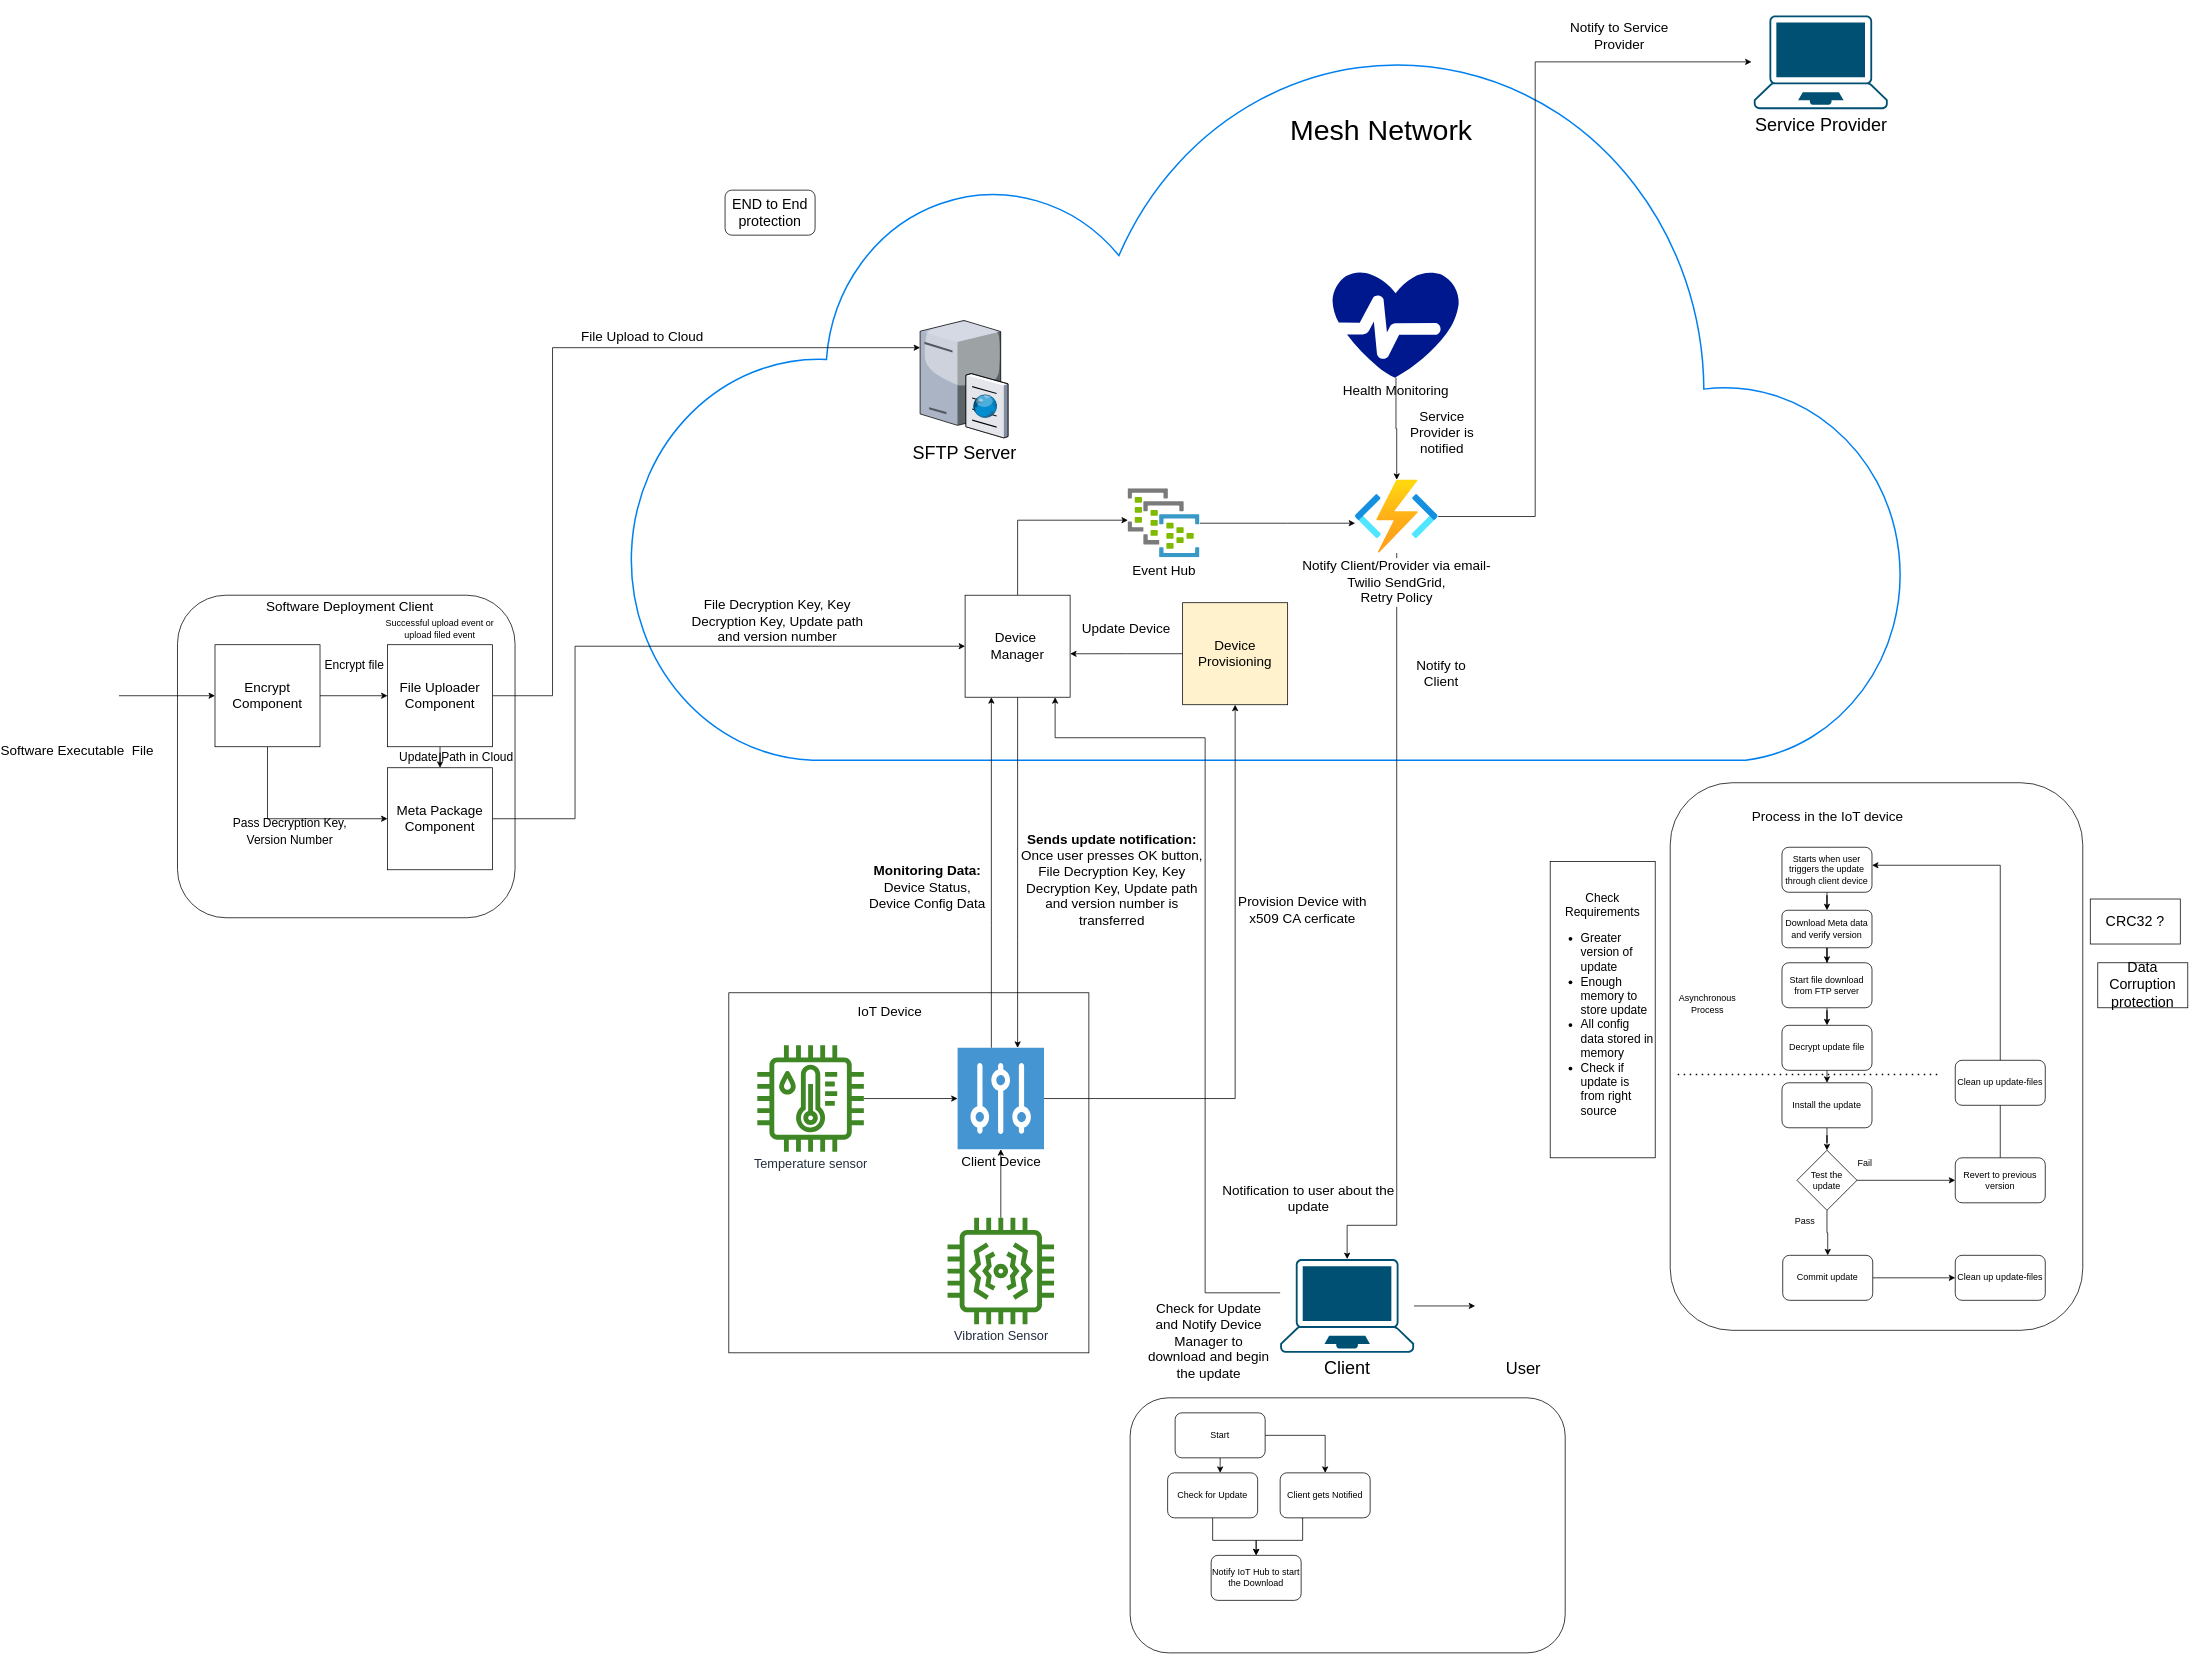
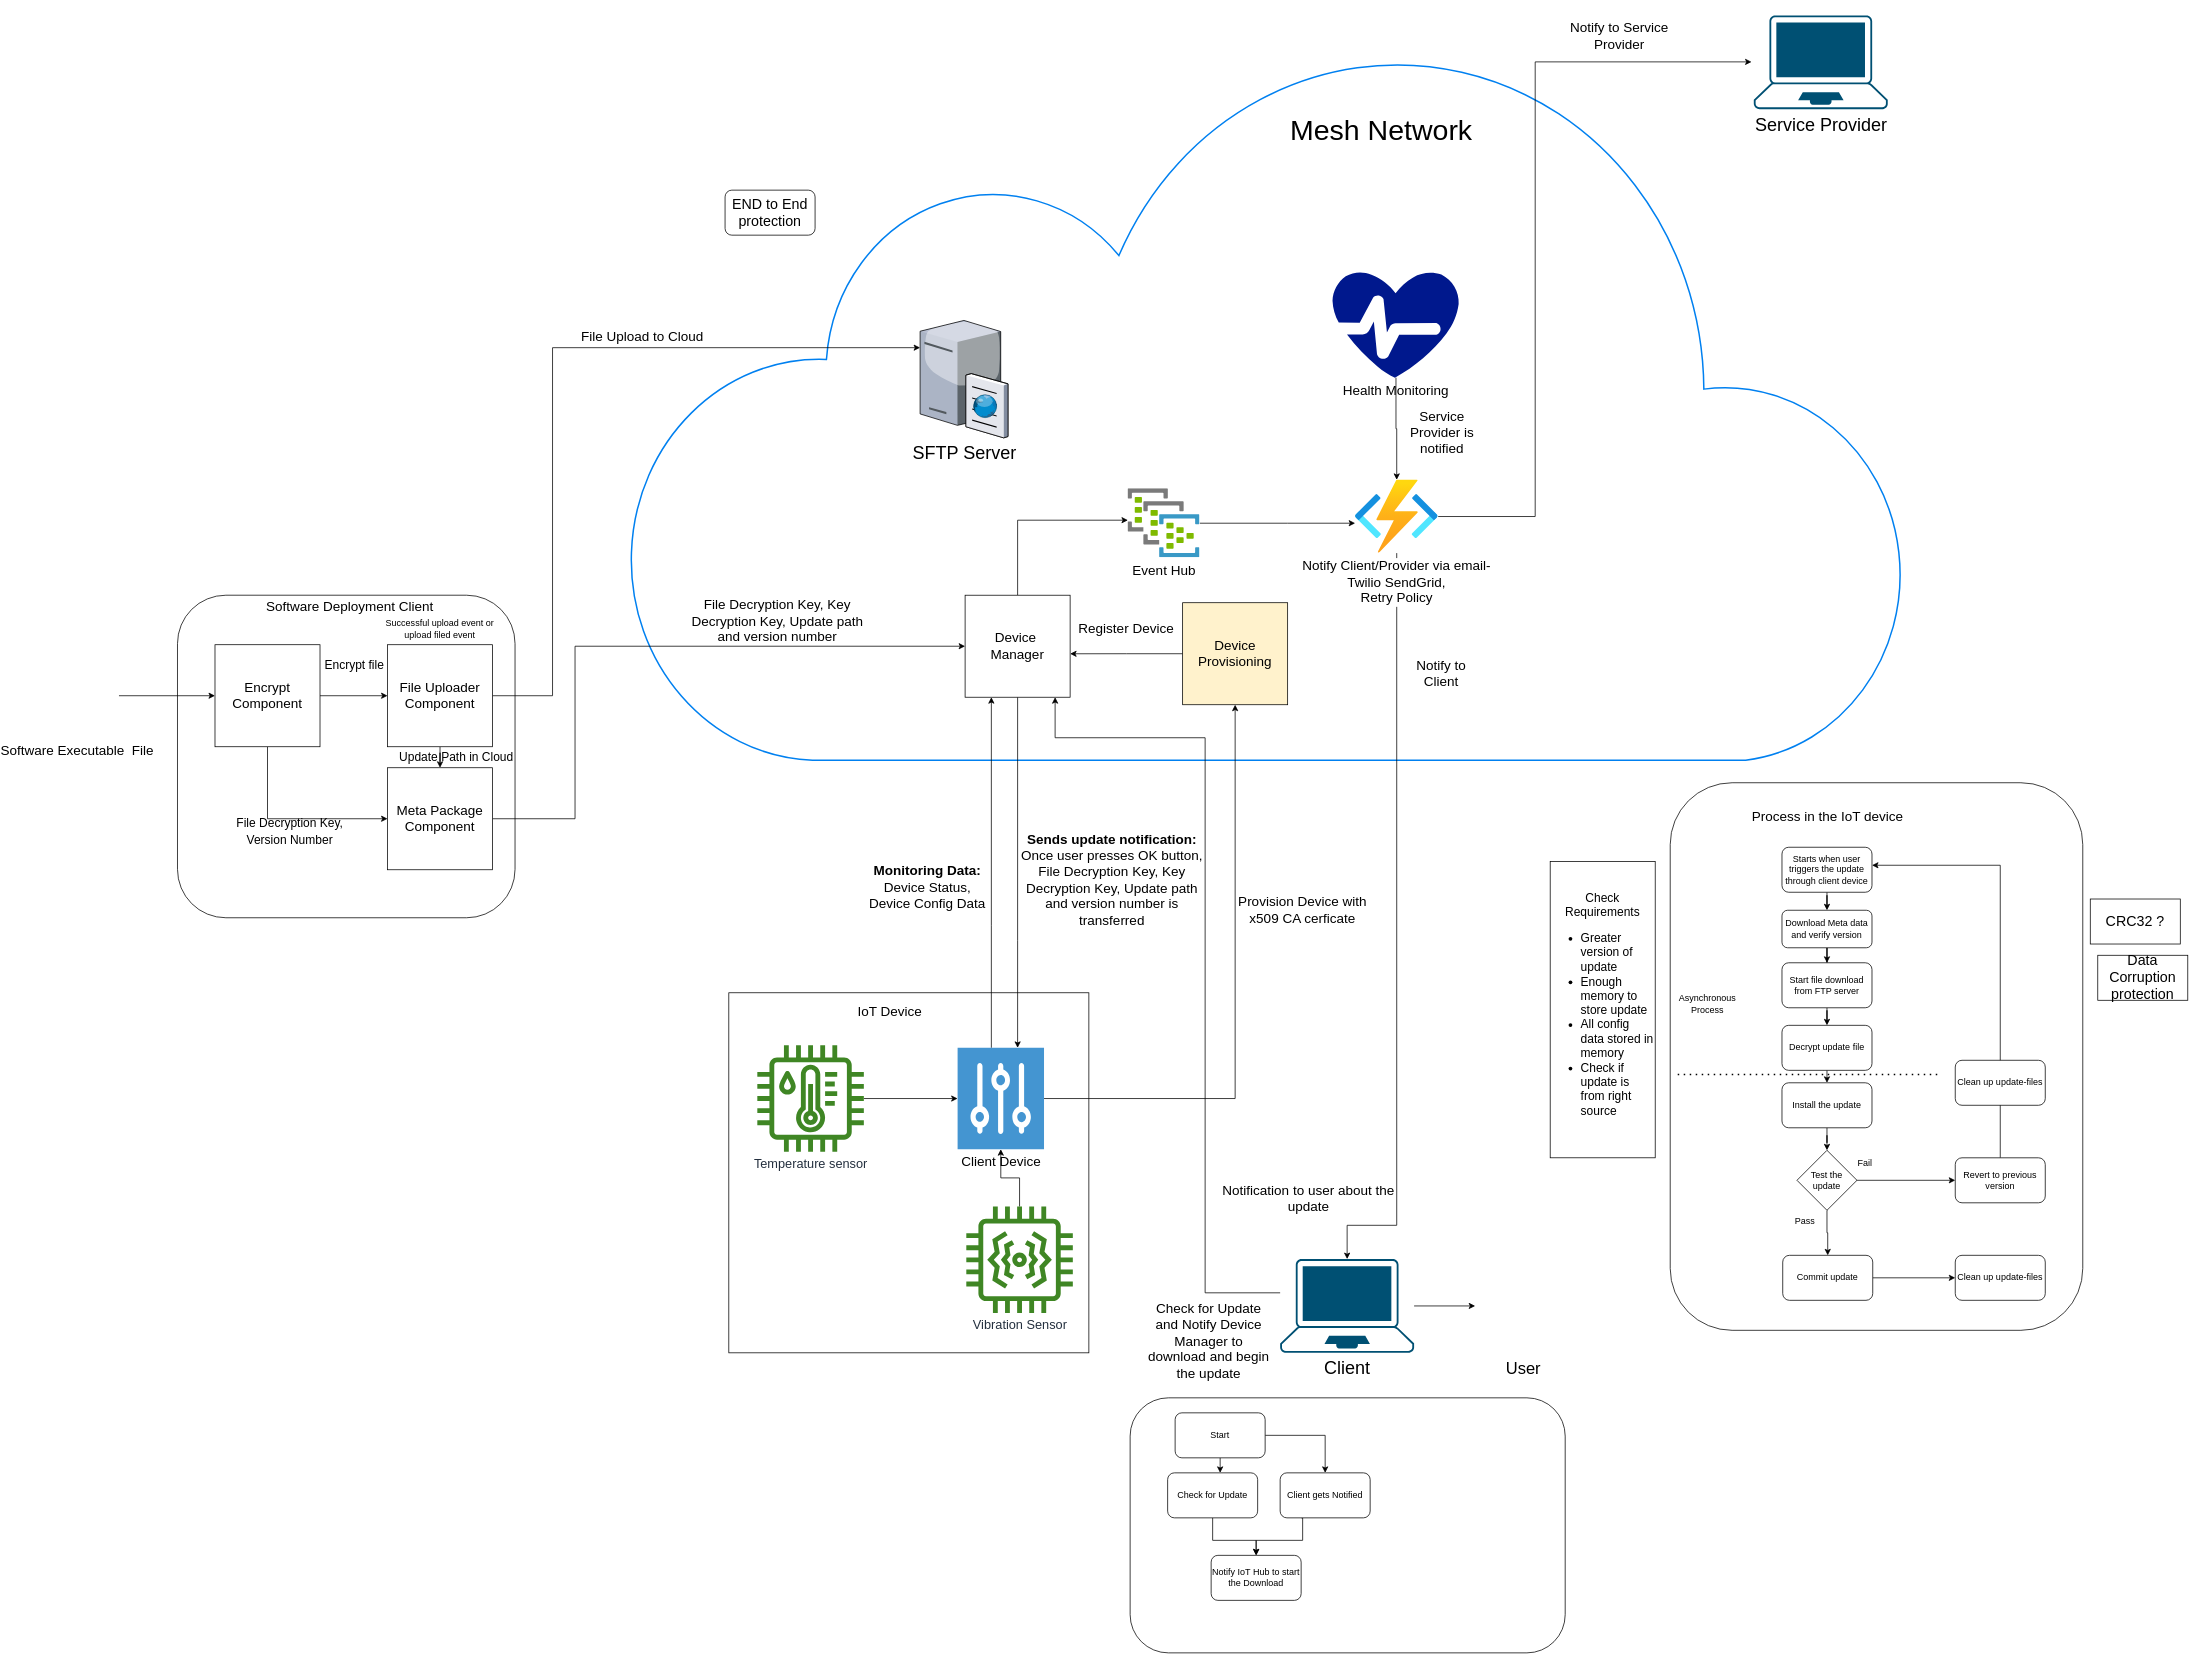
node "Update Device": label "Update Device" -> "Register Device"
node "Pass Decryption Key, Version Number": label "Pass Decryption Key, Version Number" -> "File Decryption Key, Version Number"
node "Data Corruption protection": moved (2142, 985) -> (2142, 978)
node "Vibration Sensor": moved (1001, 1271) -> (1019, 1260)
